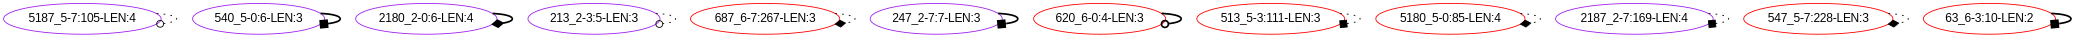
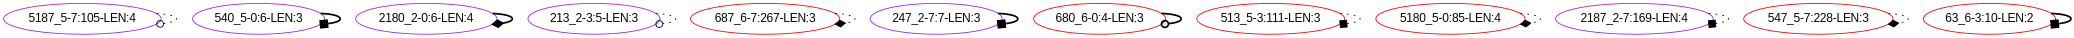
node "620_6-0:4-LEN:3": label "620_6-0:4-LEN:3" -> "680_6-0:4-LEN:3"
